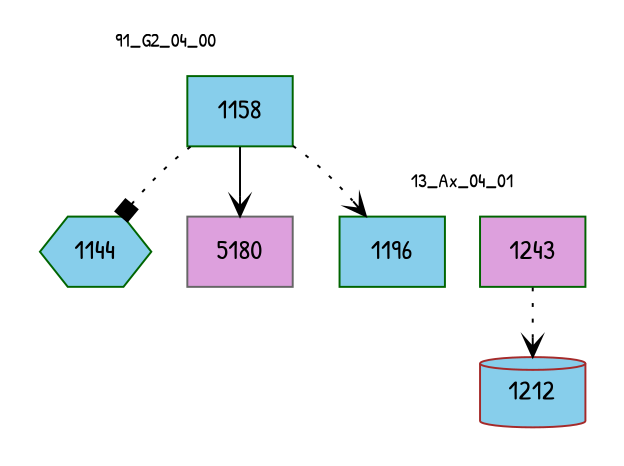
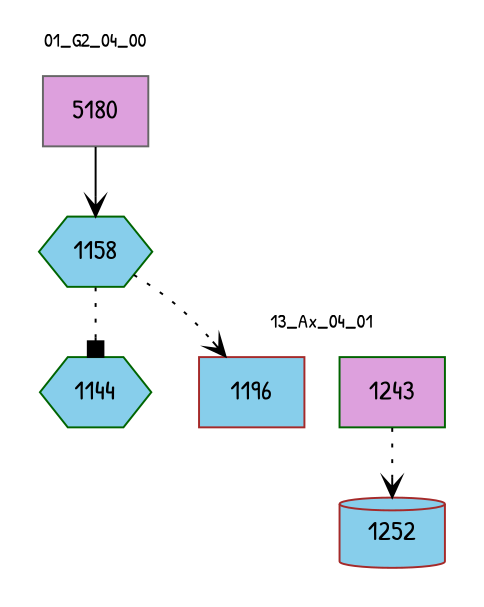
cluster "91_G2_04_00": label "91_G2_04_00" -> "01_G2_04_00"
node "1158": shape box -> hexagon
edge "1158" -> "5180": reversed
node "1196": color darkgreen -> brown
node "1212": label "1212" -> "1252"
